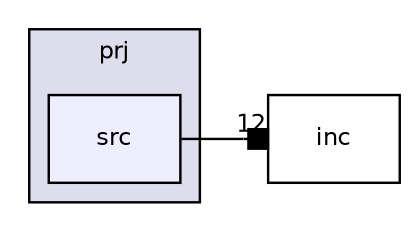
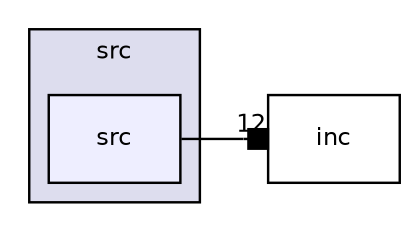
cluster "prj": label "prj" -> "src"
